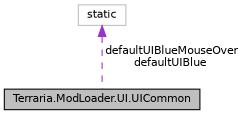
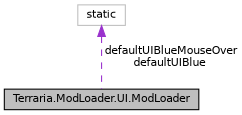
node "Terraria.ModLoader.UI.UICommon": label "Terraria.ModLoader.UI.UICommon" -> "Terraria.ModLoader.UI.ModLoader"
